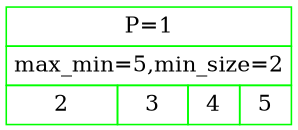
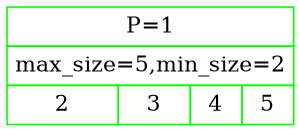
node "P=1": text "max_min=5,min_size=2" -> "max_size=5,min_size=2"
